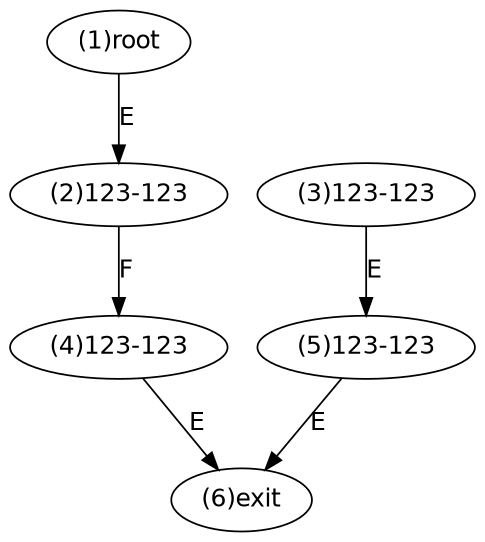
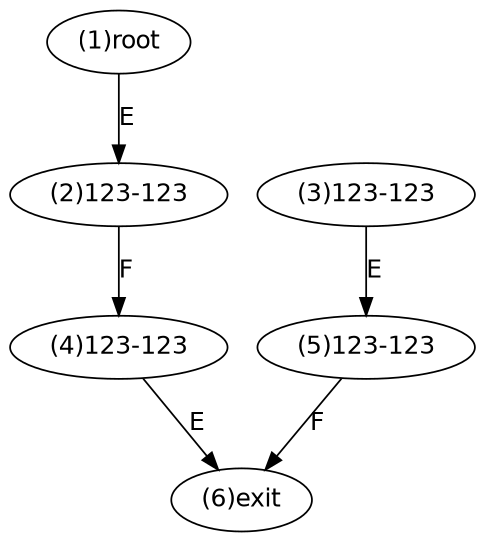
edge "(5)123-123" -> "(6)exit": label "E" -> "F"
